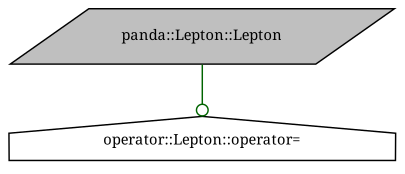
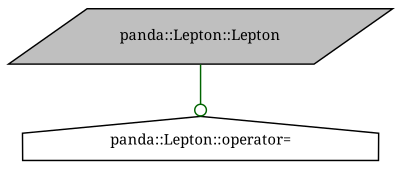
node "operator::Lepton::operator=": label "operator::Lepton::operator=" -> "panda::Lepton::operator="
